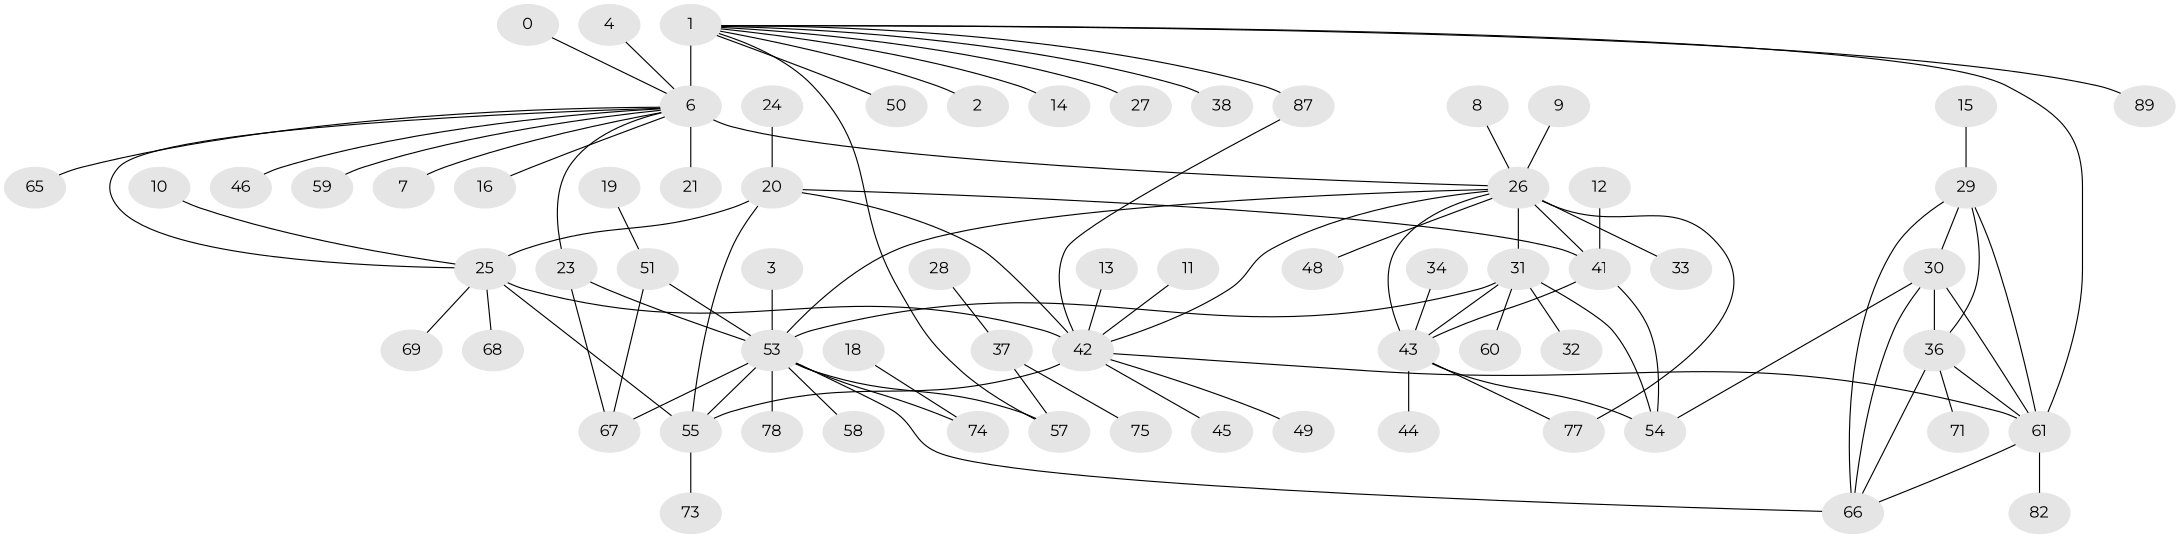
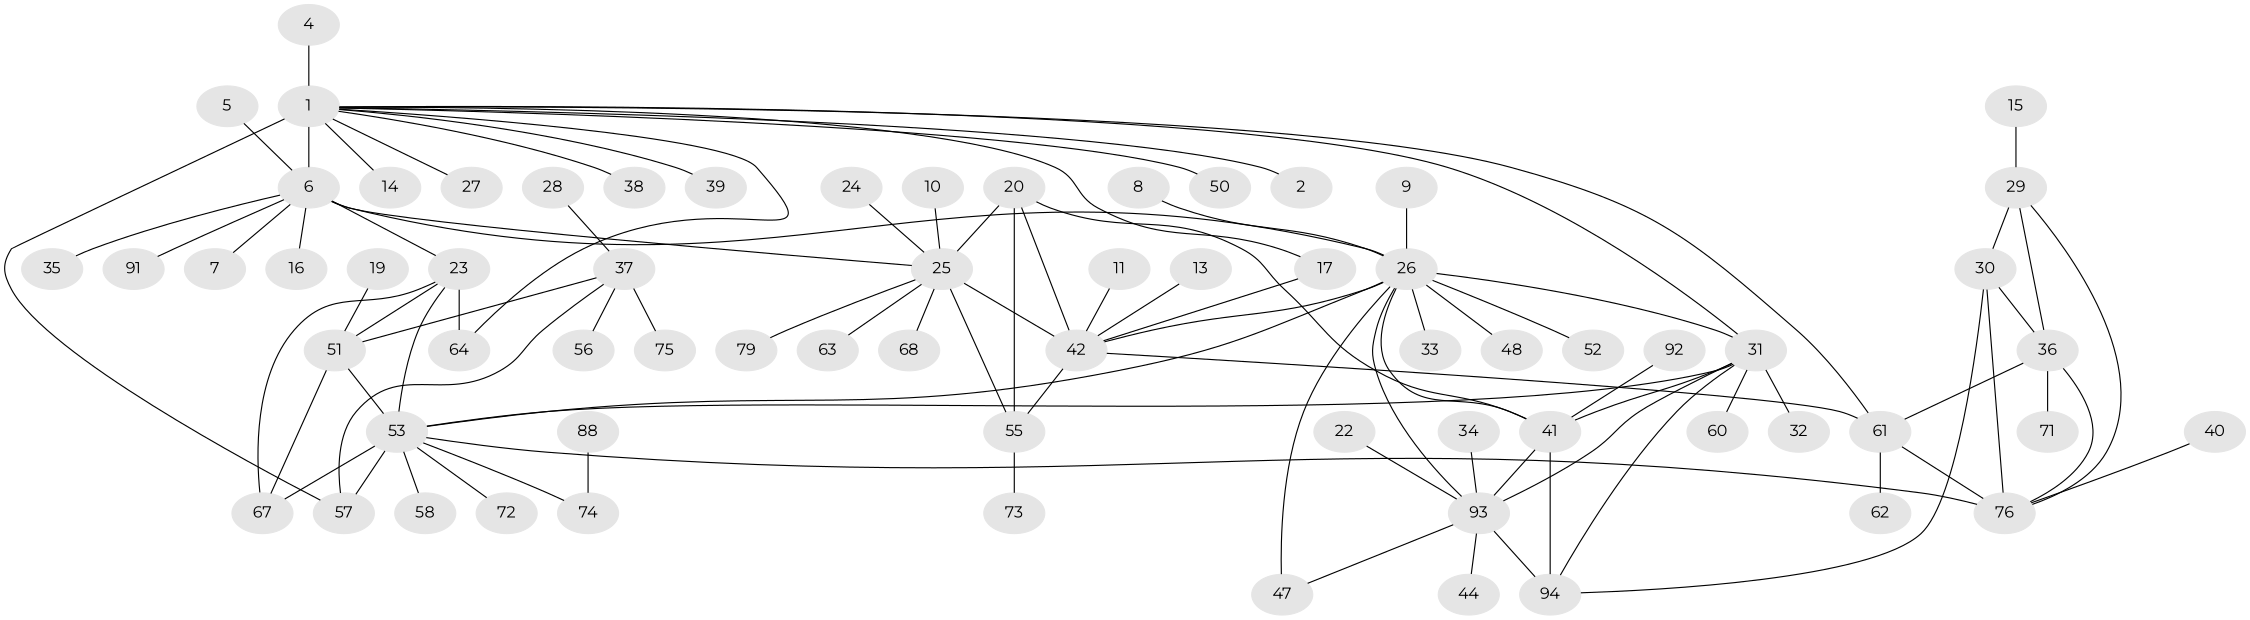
node "0": label "0" -> "5"
edge "4" -- "6": now "4" -- "1"
node "87": label "87" -> "17"
node "89": label "89" -> "39"
edge "24" -- "20": now "24" -- "25"
edge "1" -- "31": added
node "65": label "65" -> "35"
node "46": removed
node "59": removed
node "21": label "21" -> "91"
node "12": label "12" -> "92"
node "3": removed
edge "29" -- "61": removed
edge "23" -- "51": added
edge "37" -- "51": added
node "69": label "69" -> "79"
node "64": added
node "56": added
node "63": added
node "18": label "18" -> "88"
node "43": label "43" -> "93"
node "52": added
edge "30" -- "61": removed
edge "53" -- "55": removed
edge "31" -- "41": added
node "78": label "78" -> "72"
node "45": removed
node "49": removed
node "22": added
node "77": label "77" -> "47"
node "54": label "54" -> "94"
node "40": added
node "66": label "66" -> "76"
node "82": label "82" -> "62"
